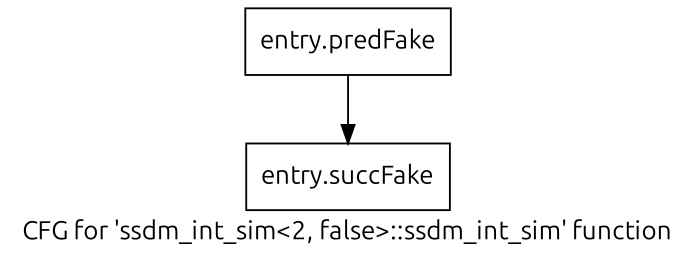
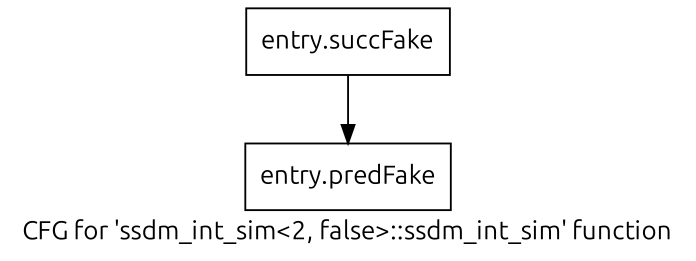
edge "entry.predFake" -> "entry.succFake": reversed
